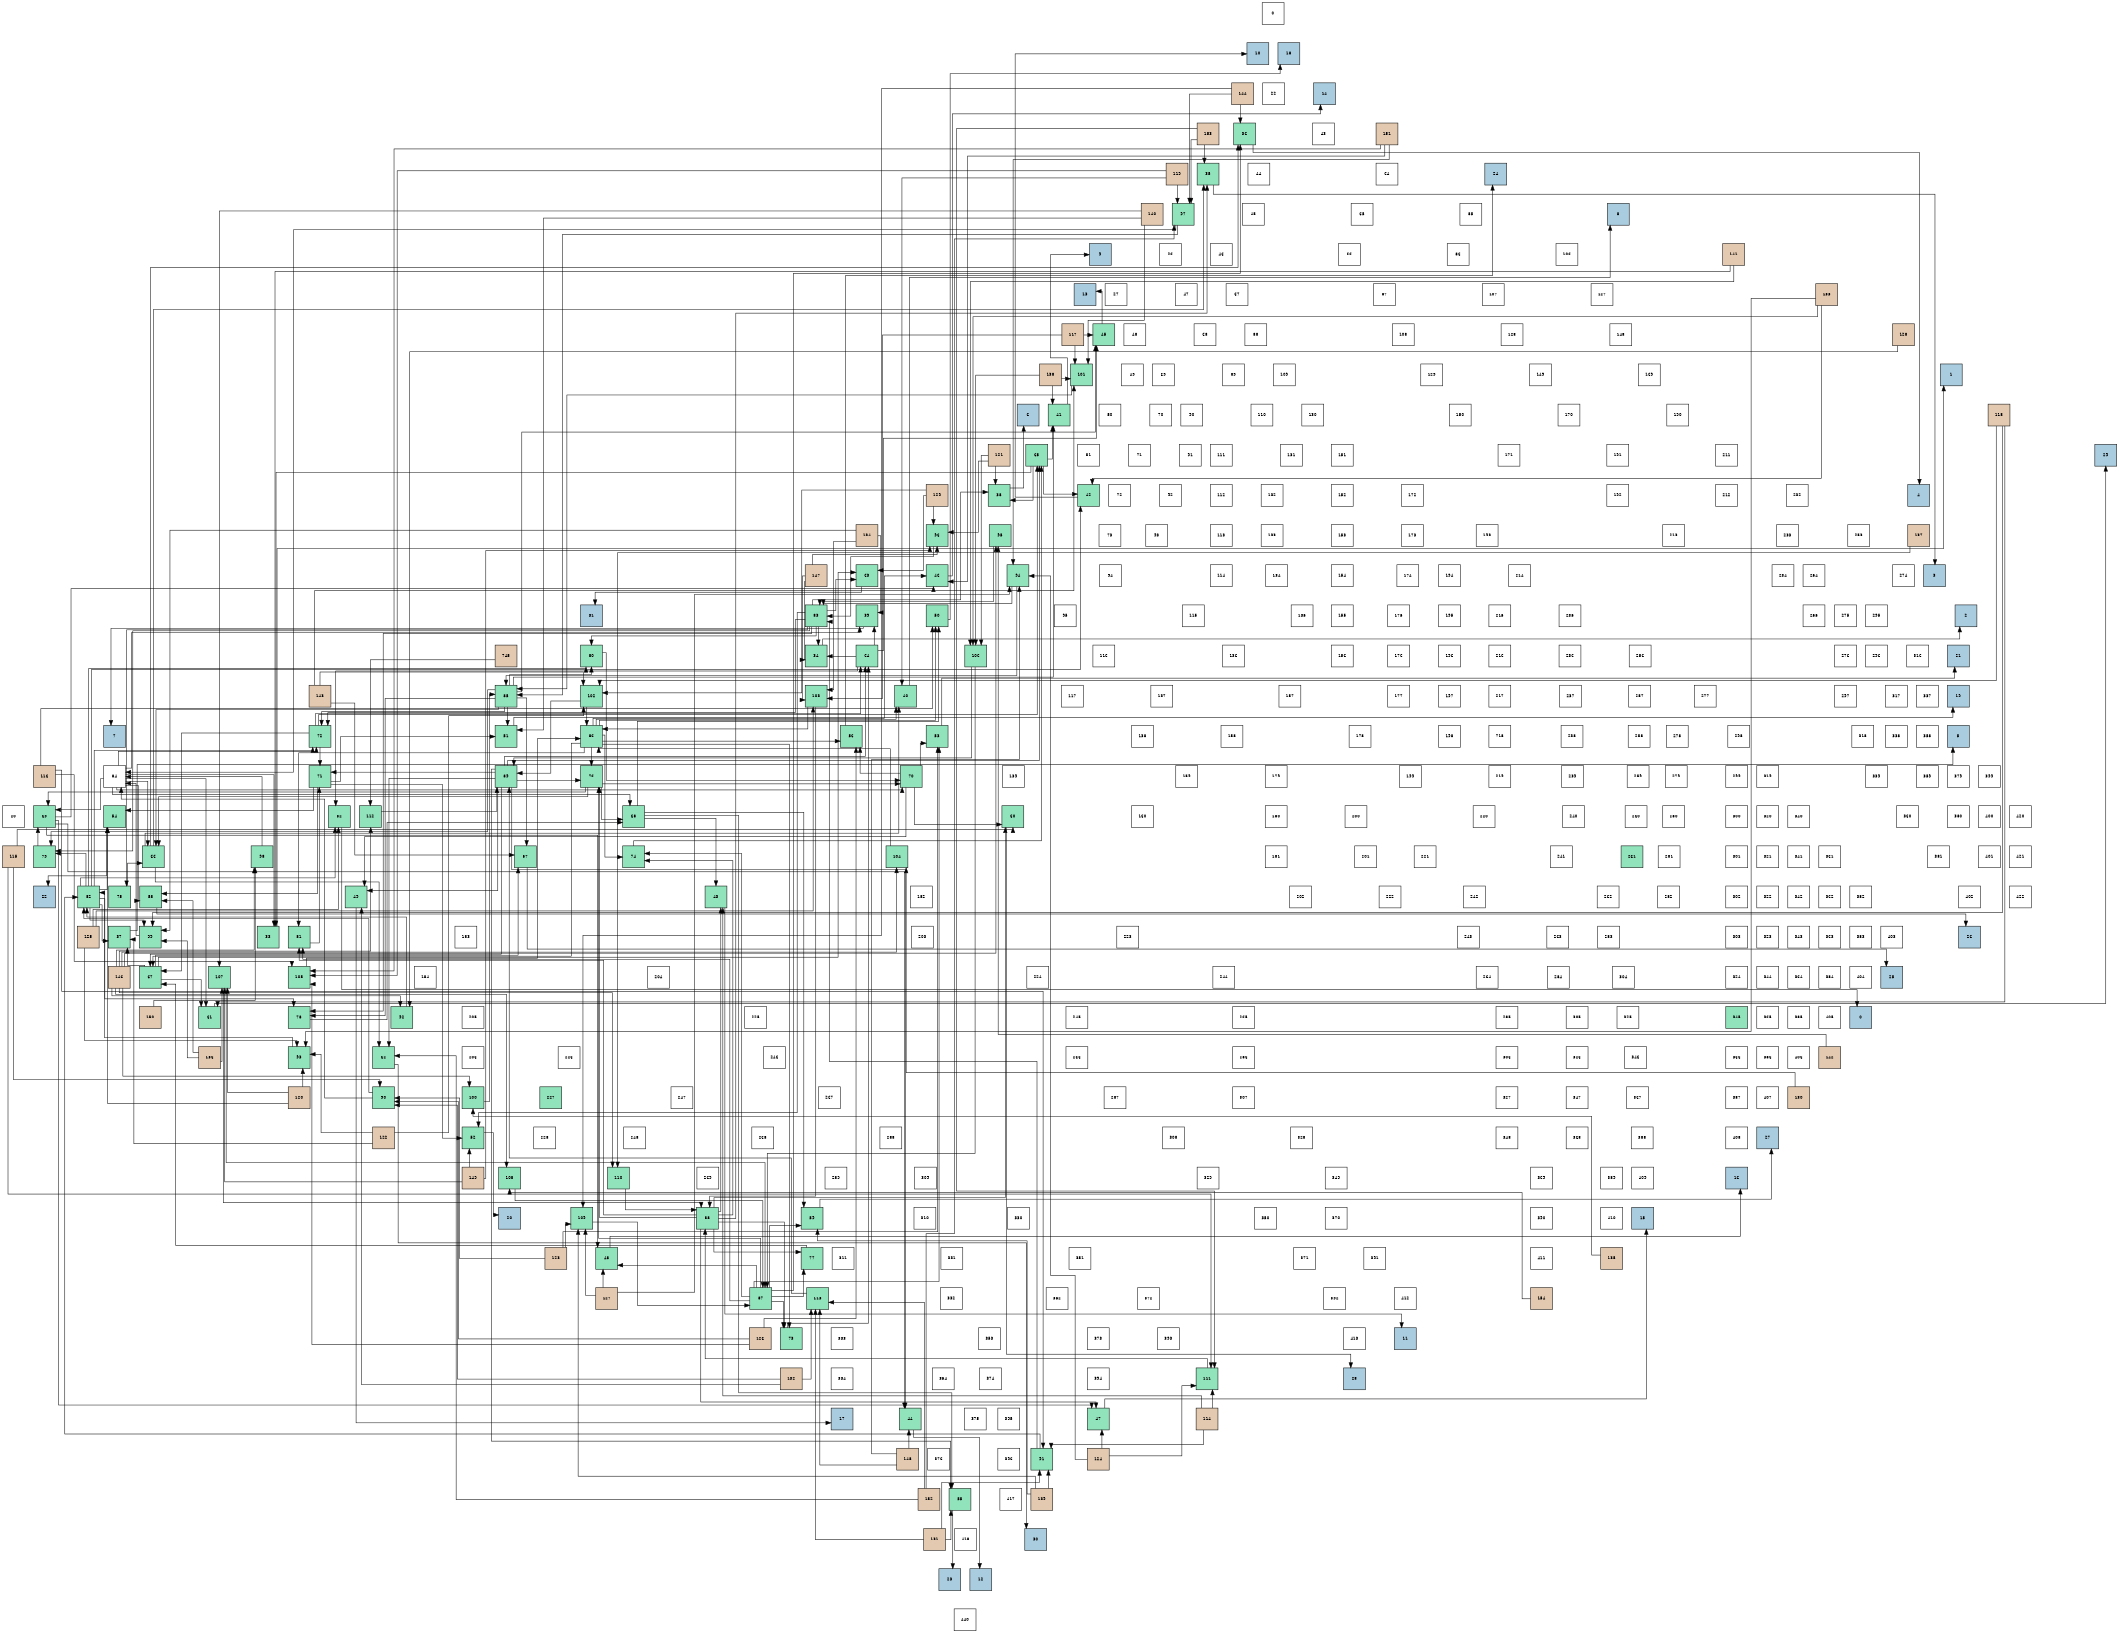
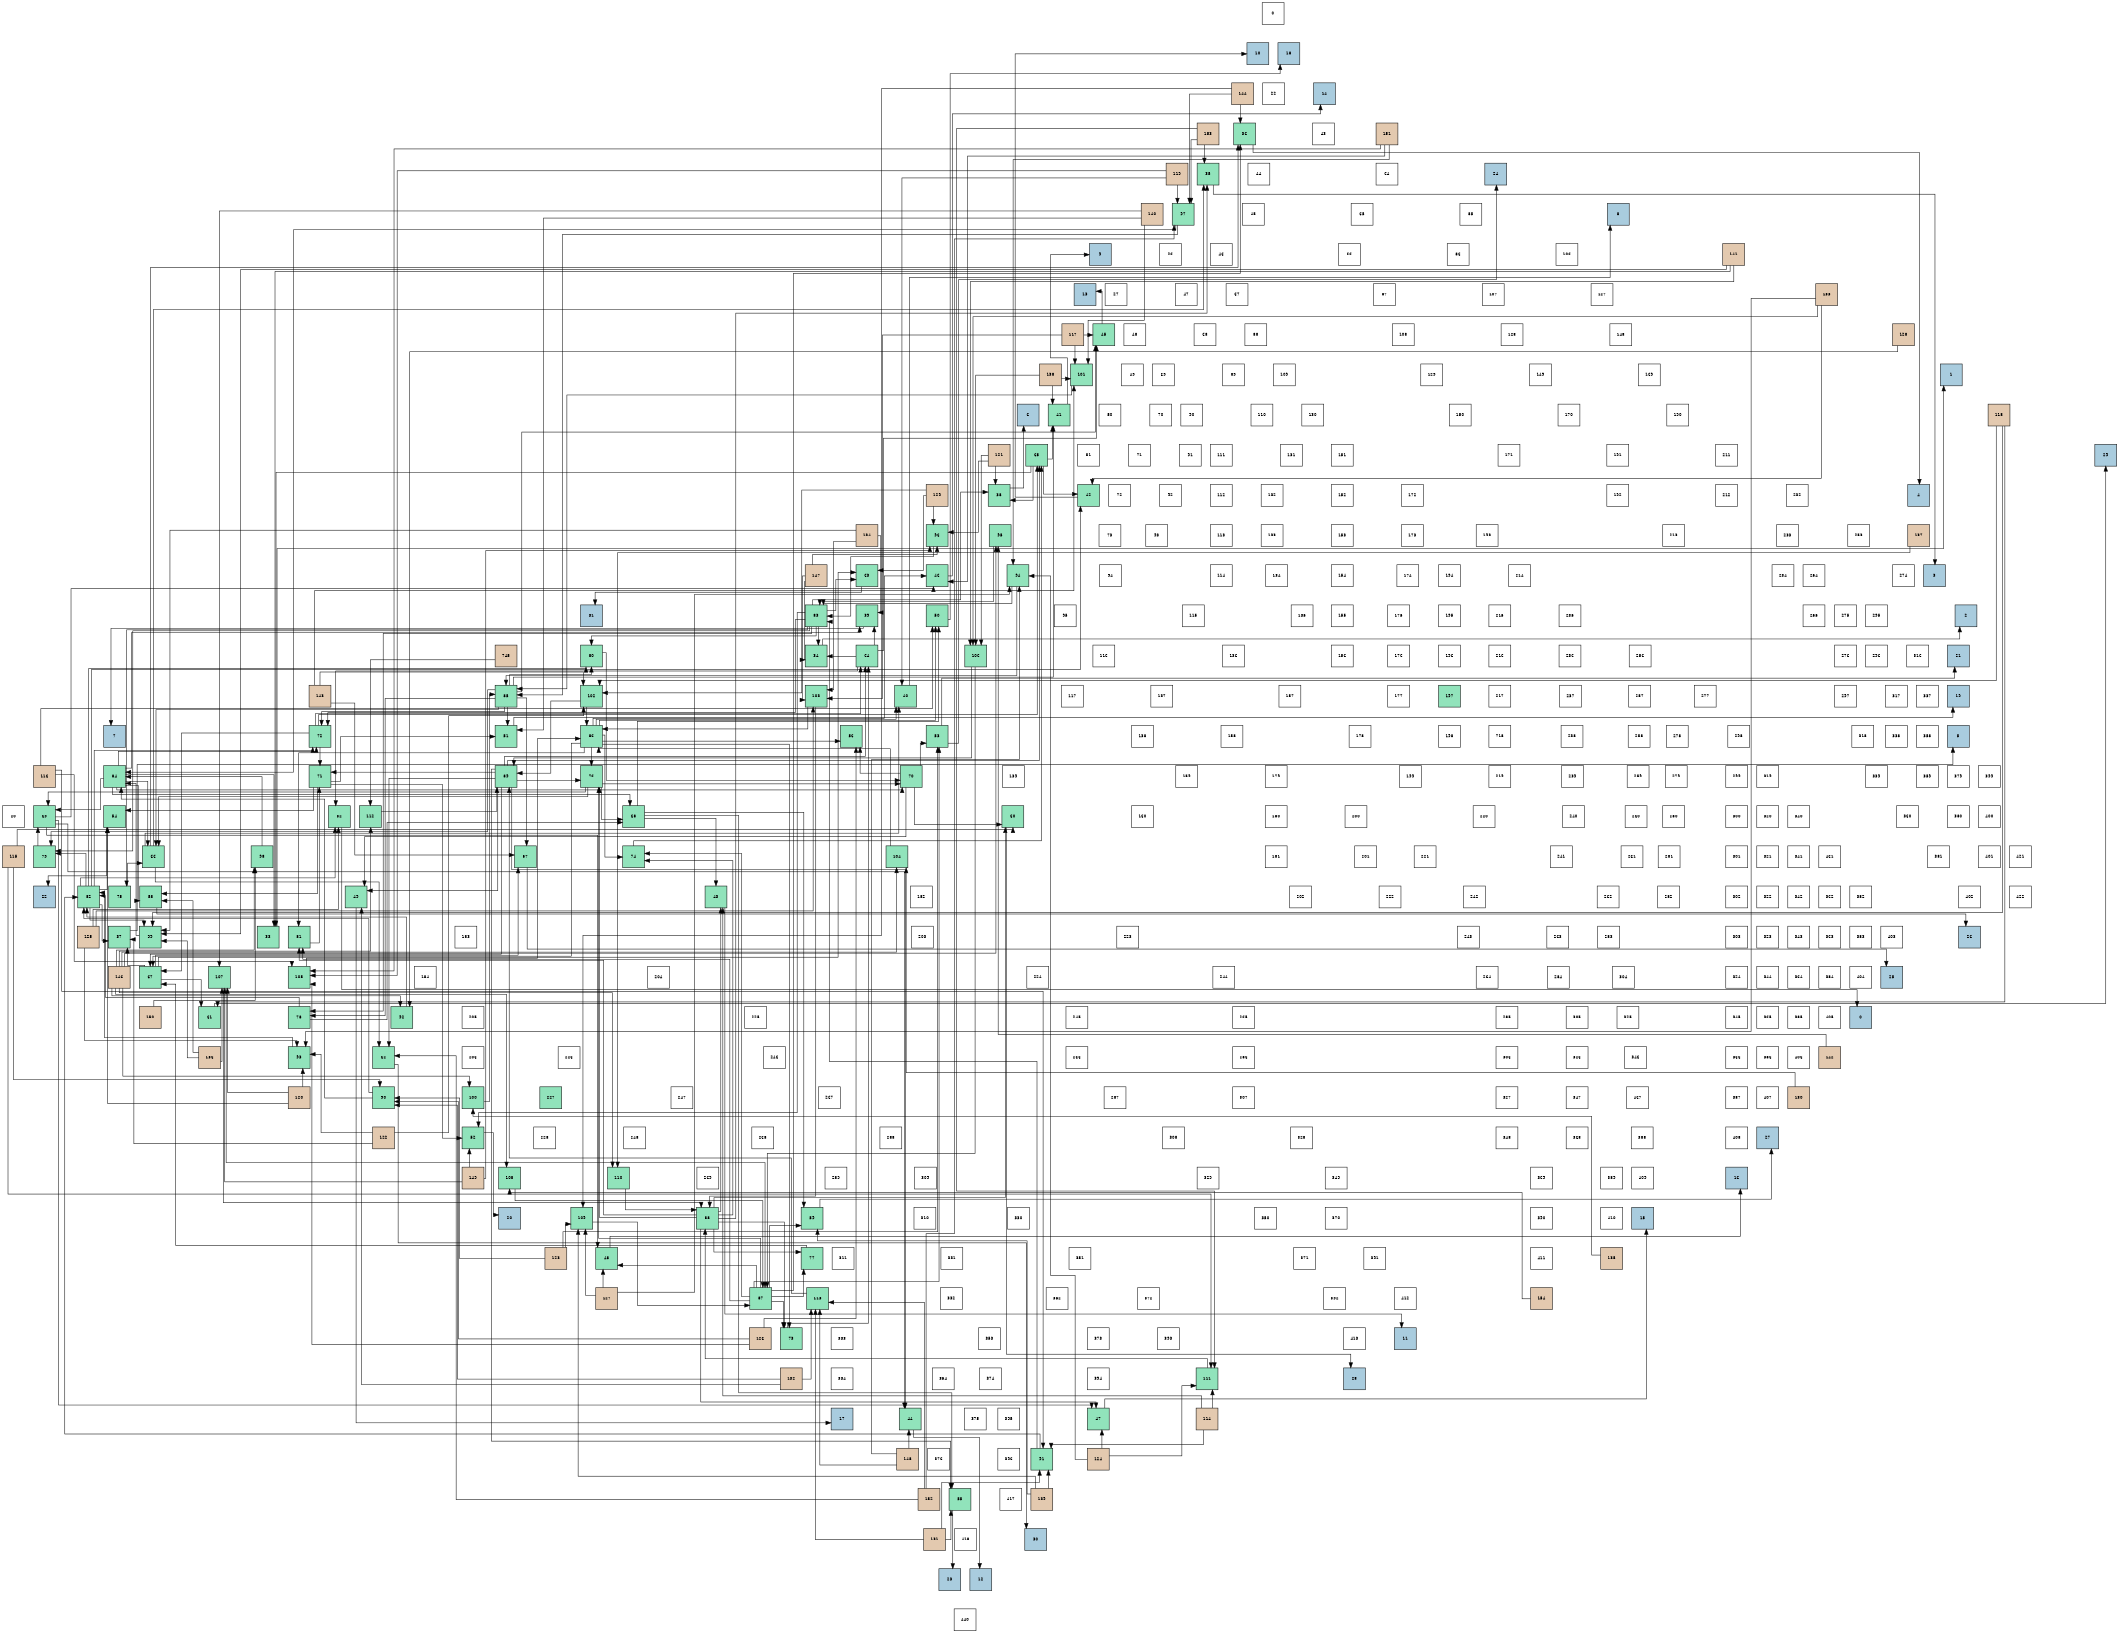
edge "56" -> "24": now "53" -> "24"
edge "141" -> "99": added
node "197": fillcolor #ffffff -> #91e3bb
node "84": fillcolor #ffffff -> #91e3bb
node "420": removed
edge "84" -> "61": removed
node "261": fillcolor #91e3bb -> #ffffff
node "361": label "361" -> "461"
edge "82" -> "78": reversed
node "345": fillcolor #91e3bb -> #ffffff
node "367": label "367" -> "467"
